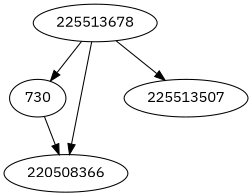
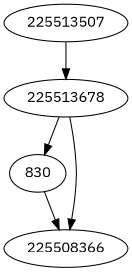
edge "225513678" -> "225513507": reversed
node "730": label "730" -> "830"
node "220508366": label "220508366" -> "225508366"
